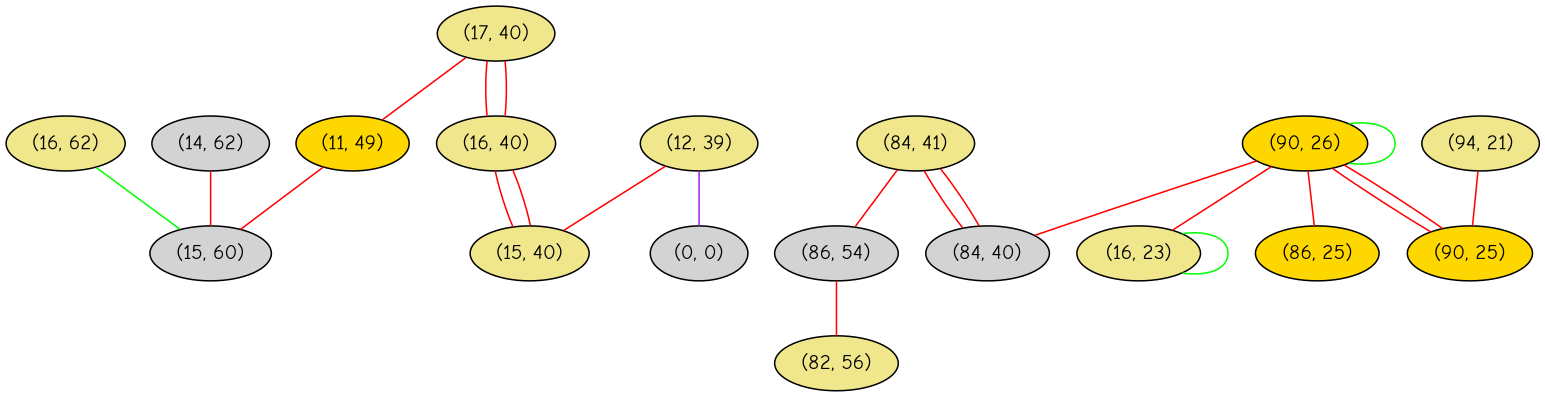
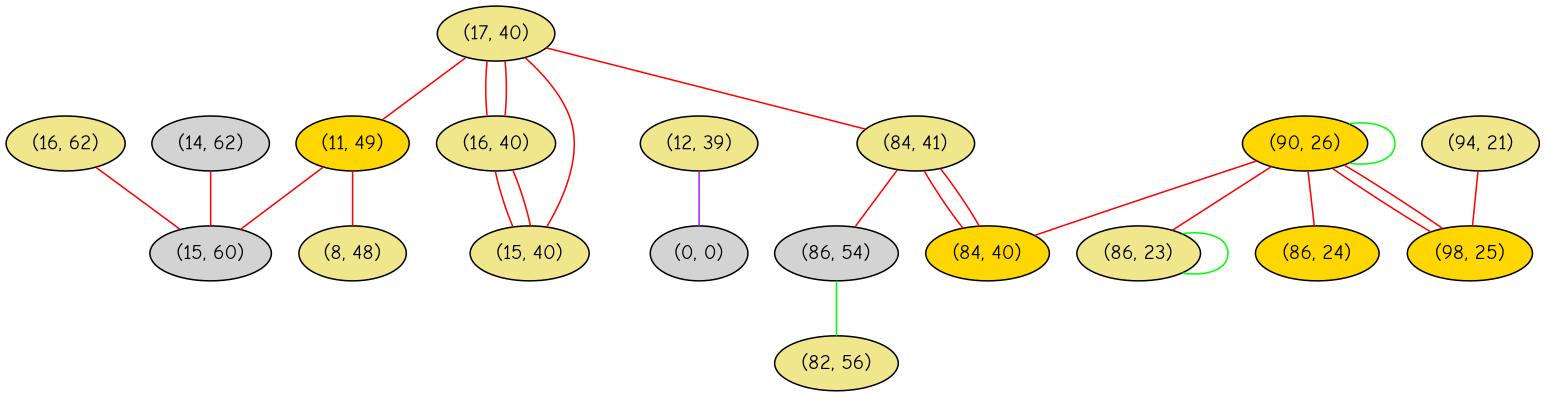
edge "(17, 40)" -- "(84, 41)": added
edge "(16, 62)" -- "(15, 60)": color green -> red
edge "(12, 39)" -- "(15, 40)": now "(17, 40)" -- "(15, 40)"
node "(8, 48)": added
node "(84, 40)": fillcolor lightgrey -> gold
node "(16, 23)": label "(16, 23)" -> "(86, 23)"
node "(86, 25)": label "(86, 25)" -> "(86, 24)"
node "(90, 25)": label "(90, 25)" -> "(98, 25)"
edge "(86, 54)" -- "(82, 56)": color red -> green
